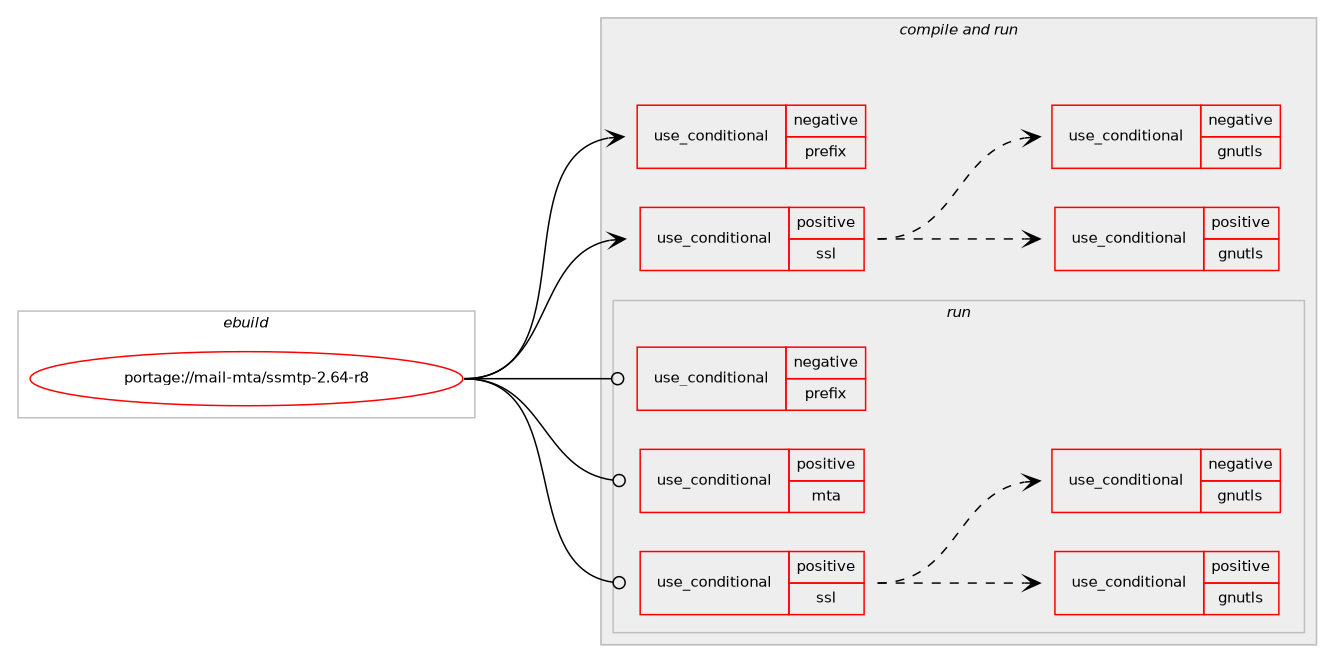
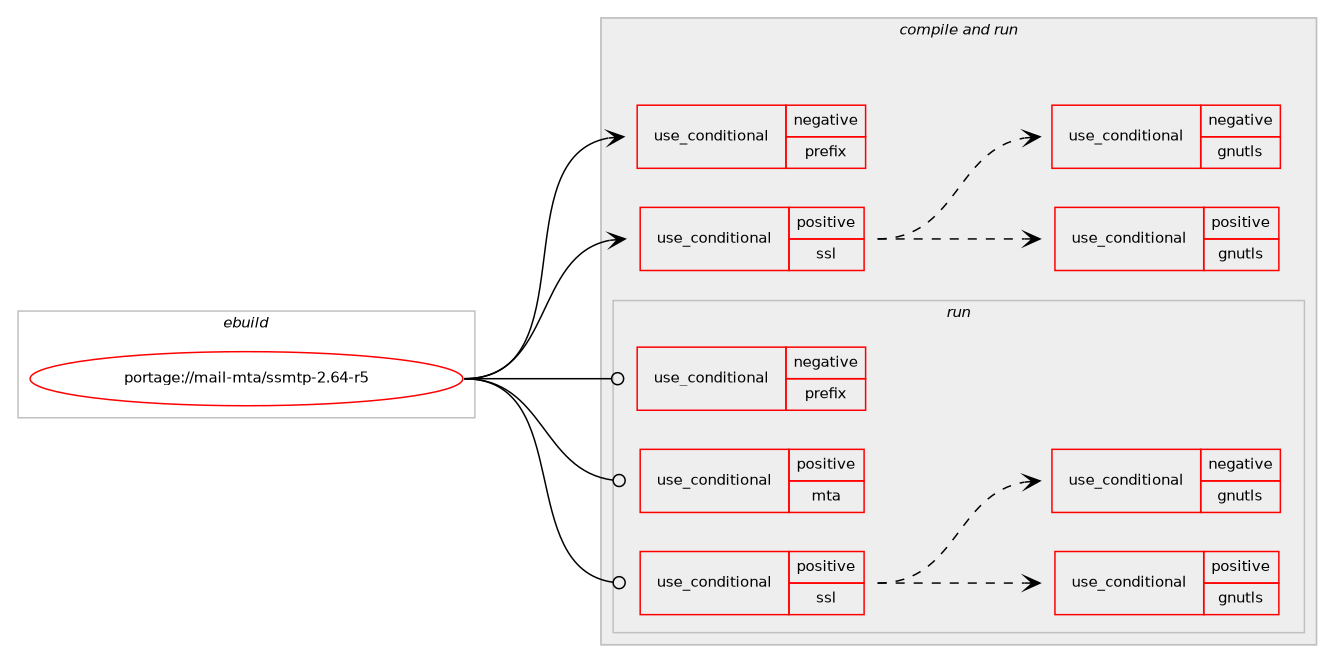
node "portage://mail-mta/ssmtp-2.64-r8": label "portage://mail-mta/ssmtp-2.64-r8" -> "portage://mail-mta/ssmtp-2.64-r5"
